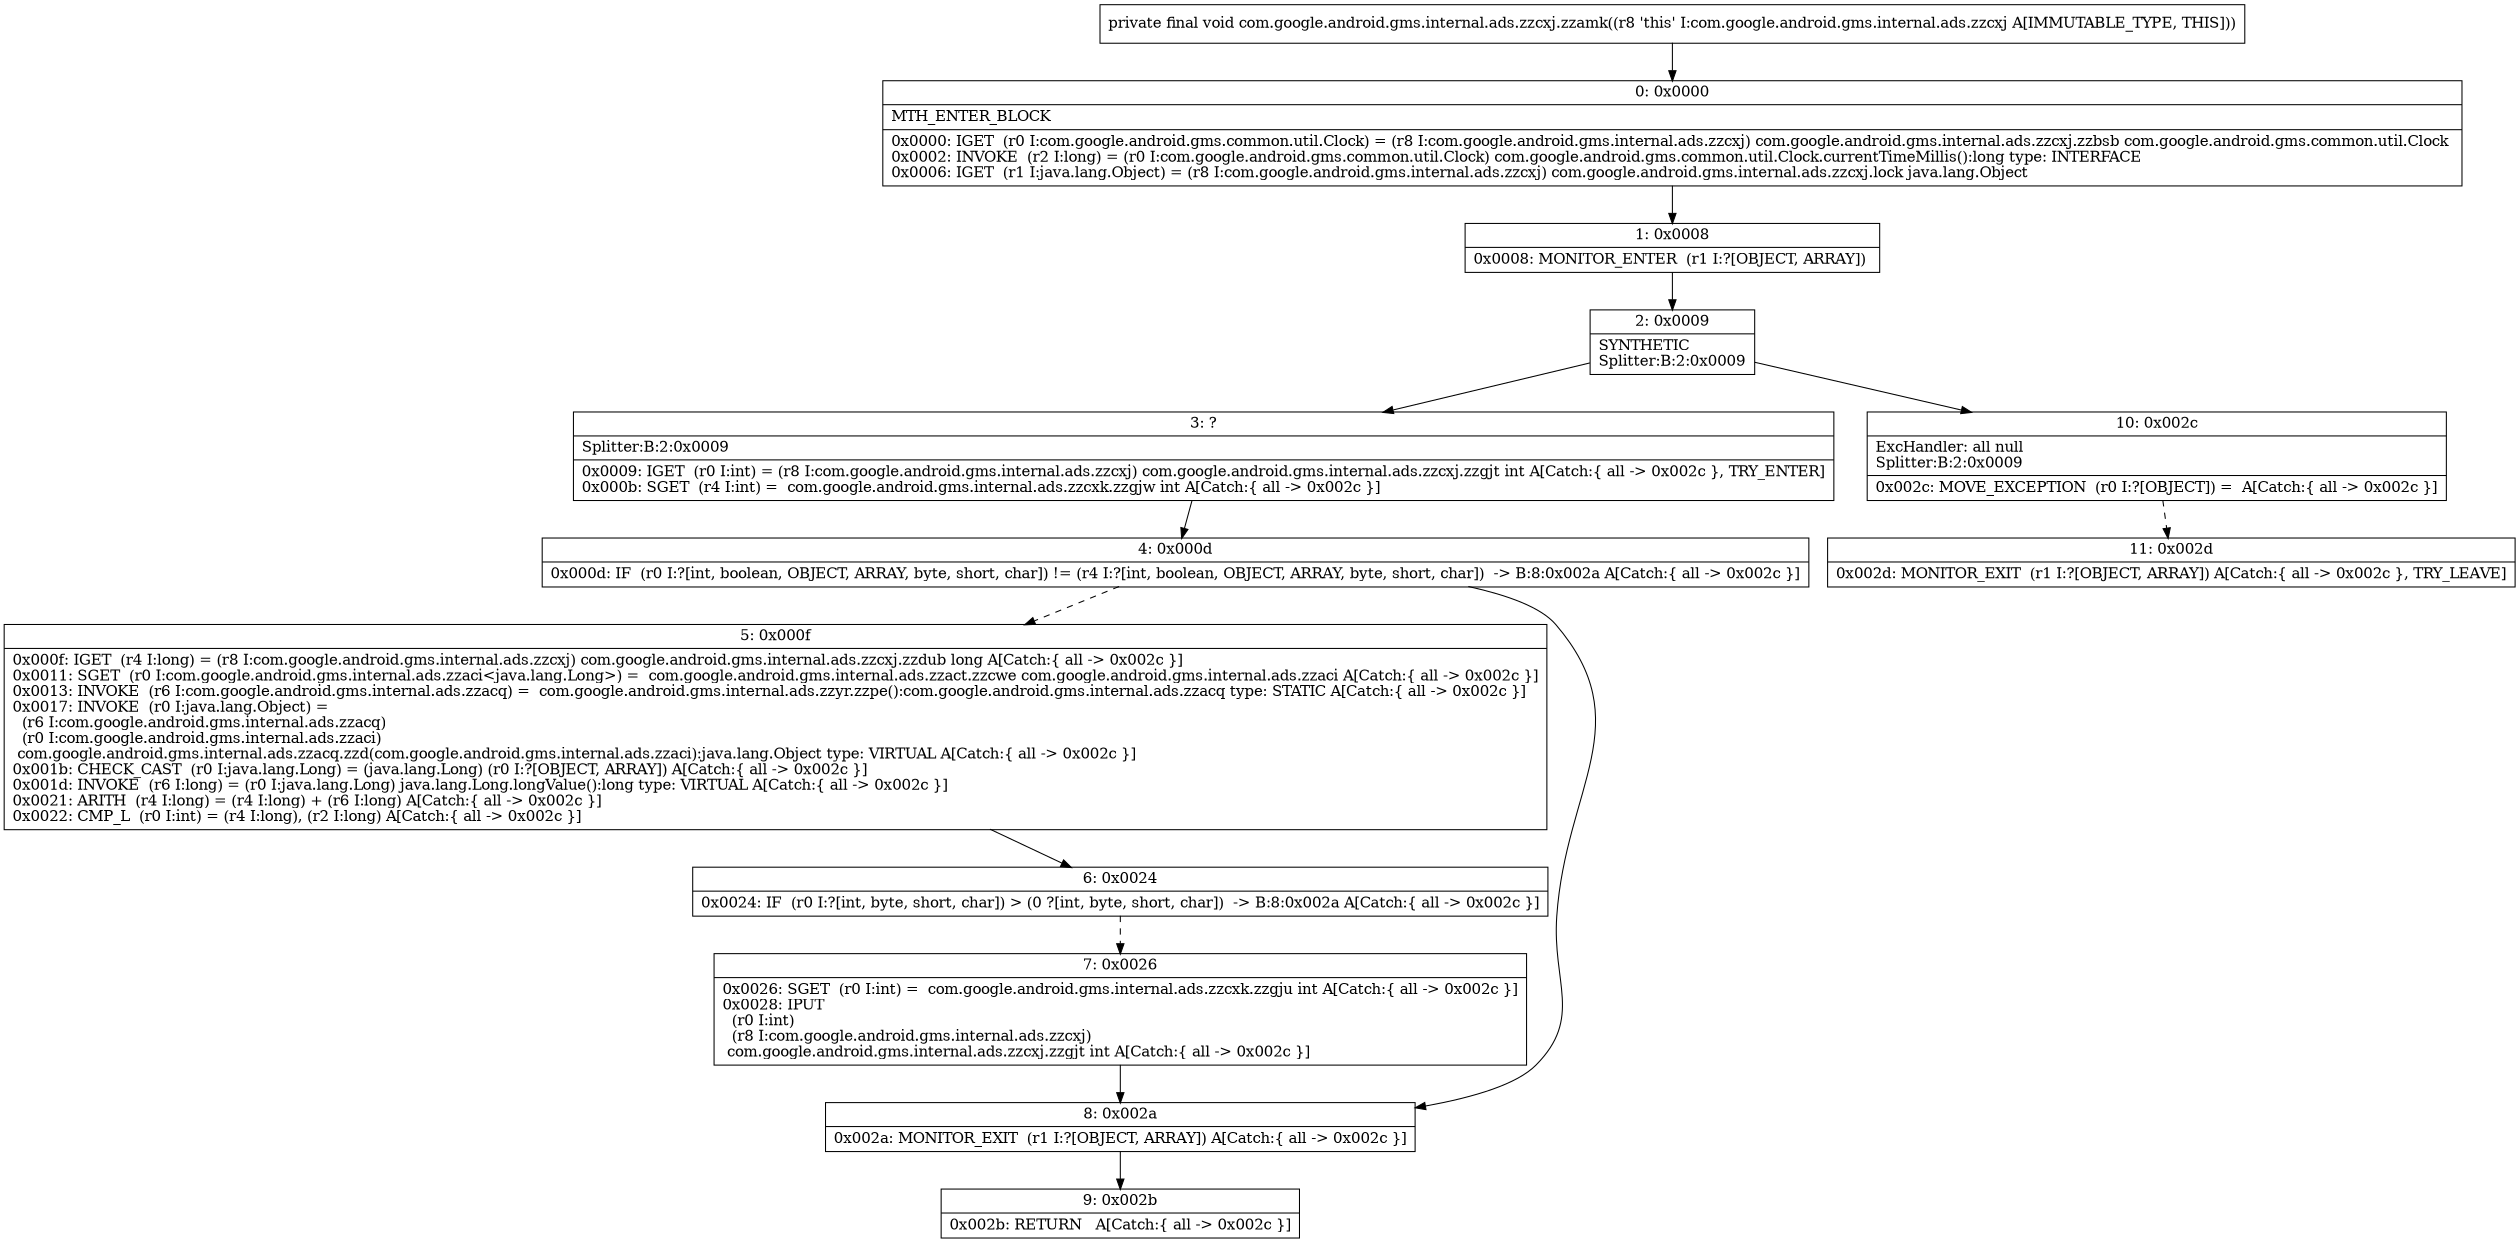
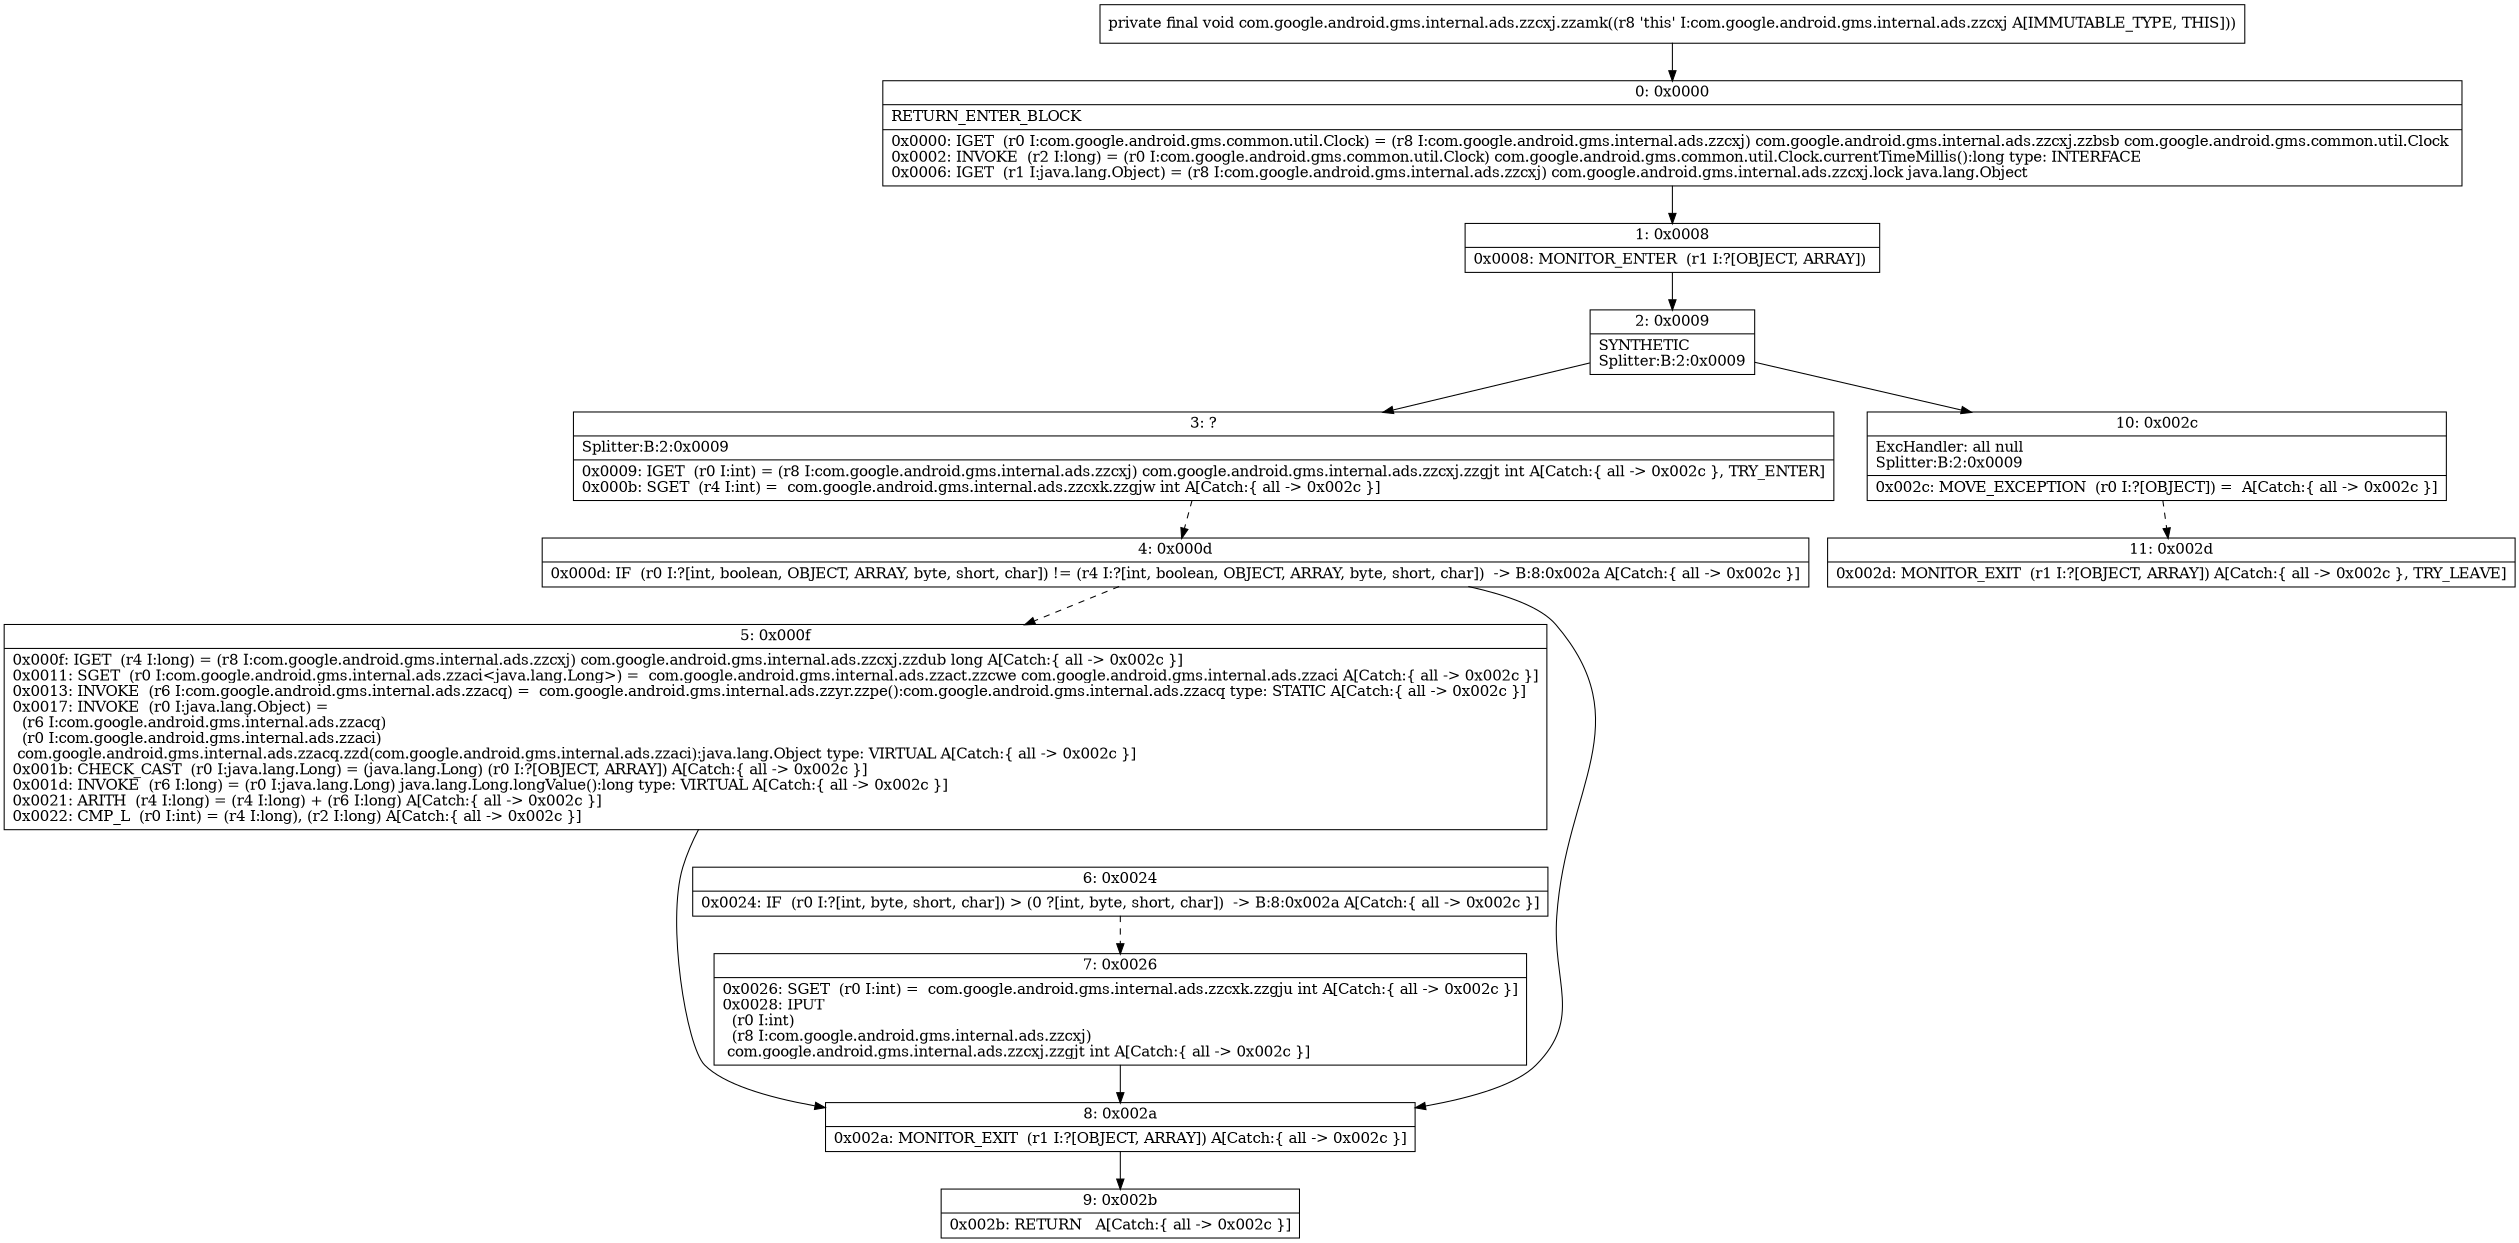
node "0: 0x0000": text "MTH_ENTER_BLOCK" -> "RETURN_ENTER_BLOCK"
edge "3: ?" -> "4: 0x000d": style solid -> dashed
edge "5: 0x000f" -> "6: 0x0024": now "5: 0x000f" -> "8: 0x002a"
